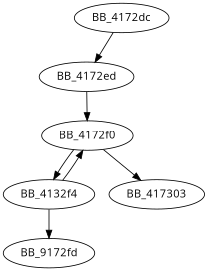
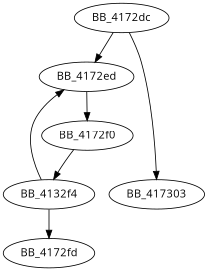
edge "BB_4172f0" -> "BB_417303": now "BB_4172dc" -> "BB_417303"
edge "BB_4132f4" -> "BB_4172f0": now "BB_4132f4" -> "BB_4172ed"
node "BB_9172fd": label "BB_9172fd" -> "BB_4172fd"
